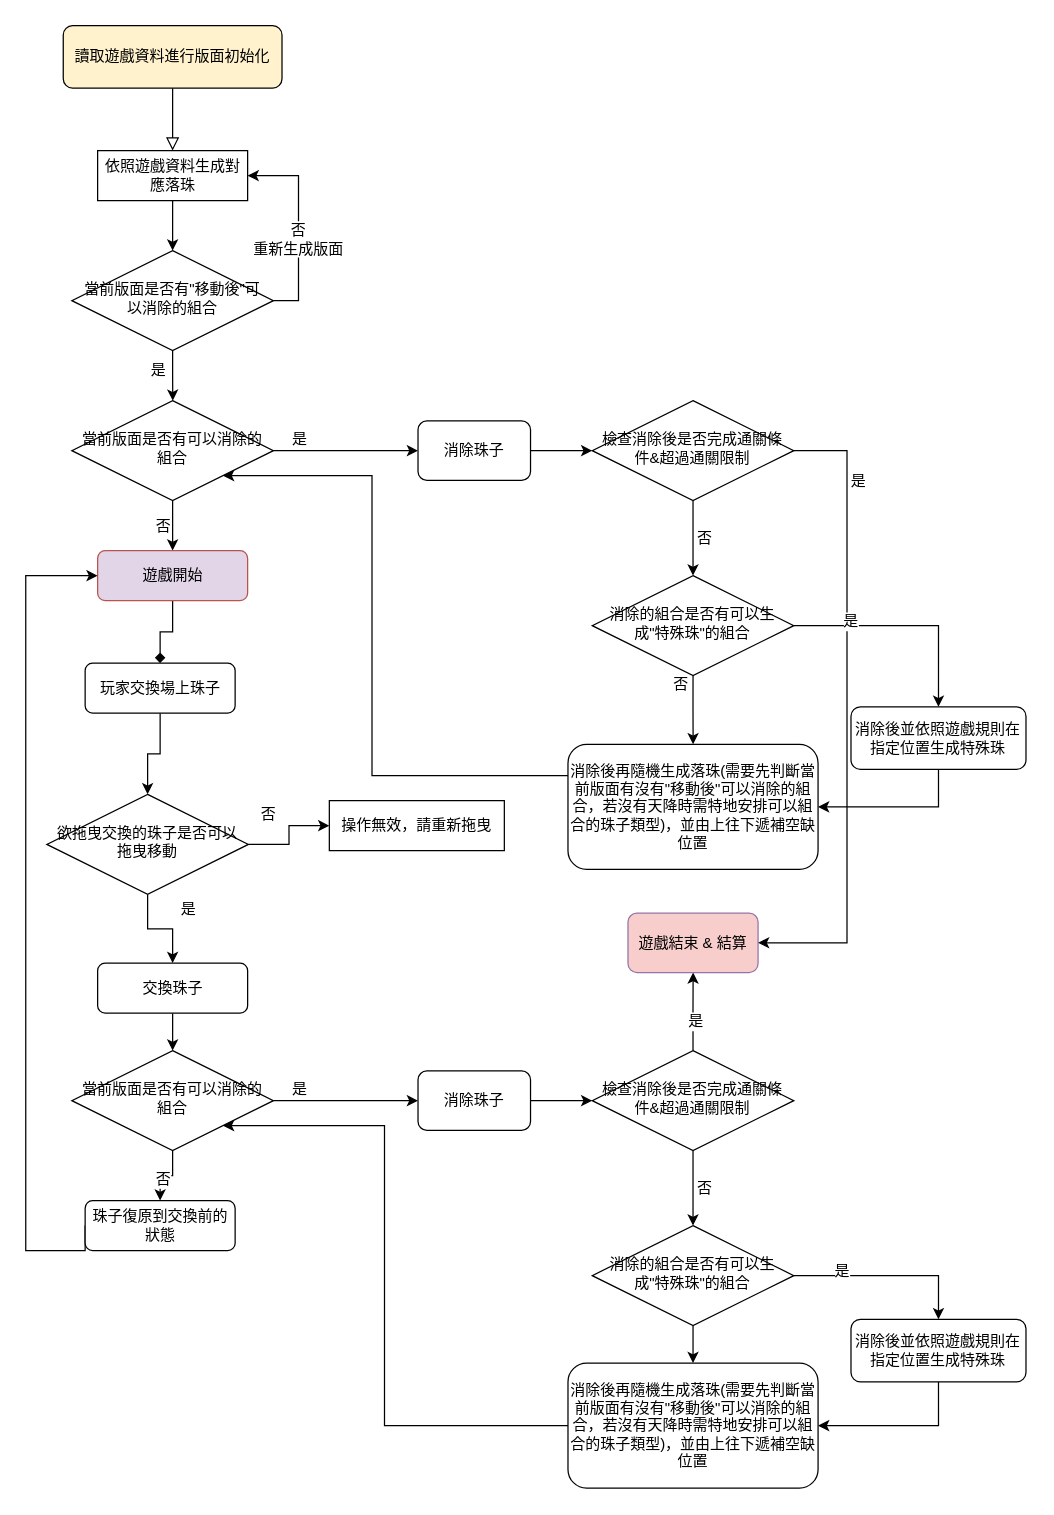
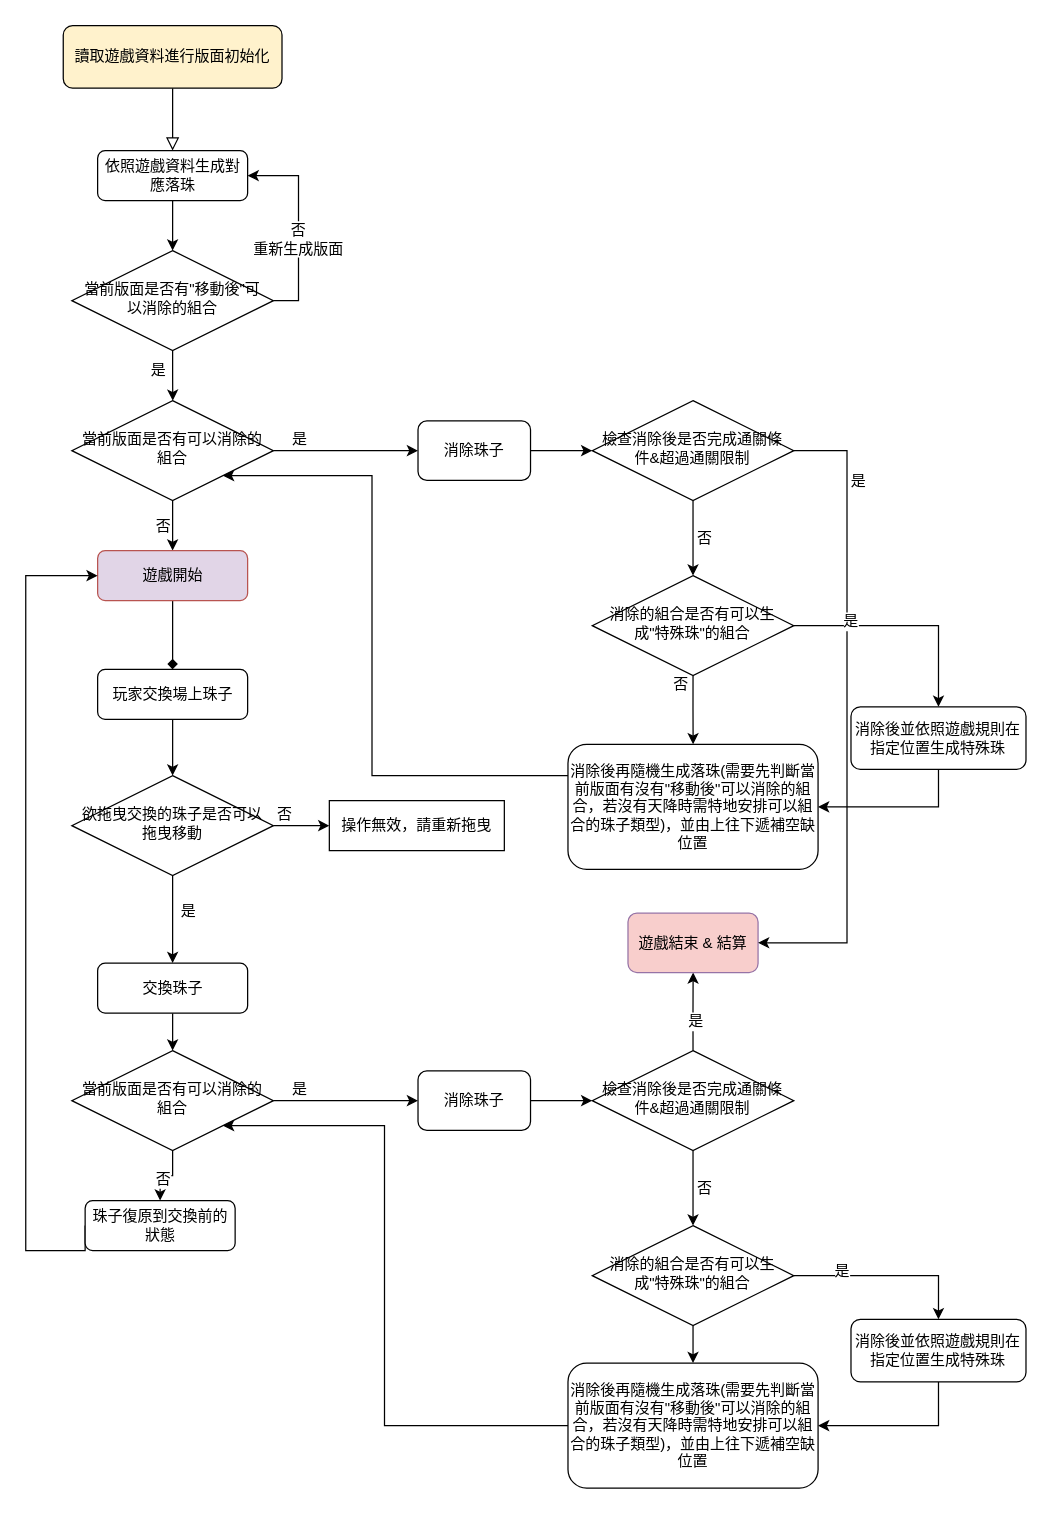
node "依照遊戲資料生成對應落珠": shape rectangle -> rounded rectangle
node "玩家交換場上珠子": moved (160, 688) -> (173, 694)
node "欲拖曳交換的珠子是否可以拖曳移動": moved (148, 844) -> (173, 826)
